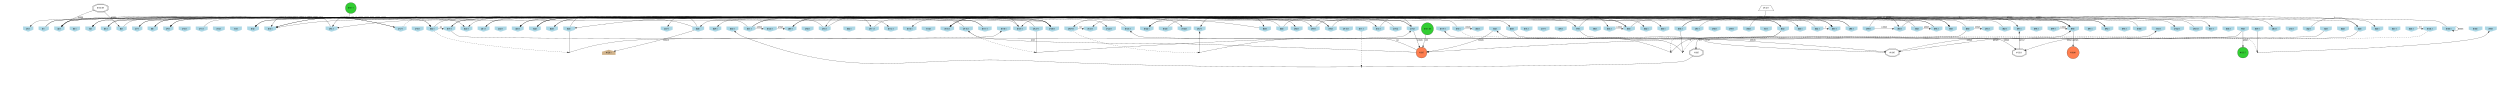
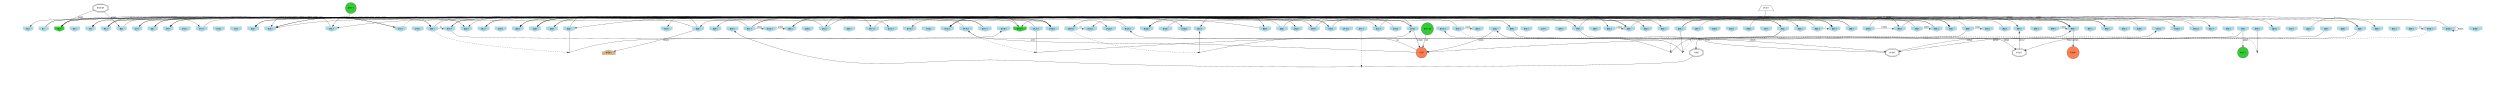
edge "#5:1" -> "#11:1": added, label "3"
node "#2:1": fillcolor lightblue -> limegreen
node "#107:1": fillcolor lightblue -> limegreen
node "#95:1": removed
